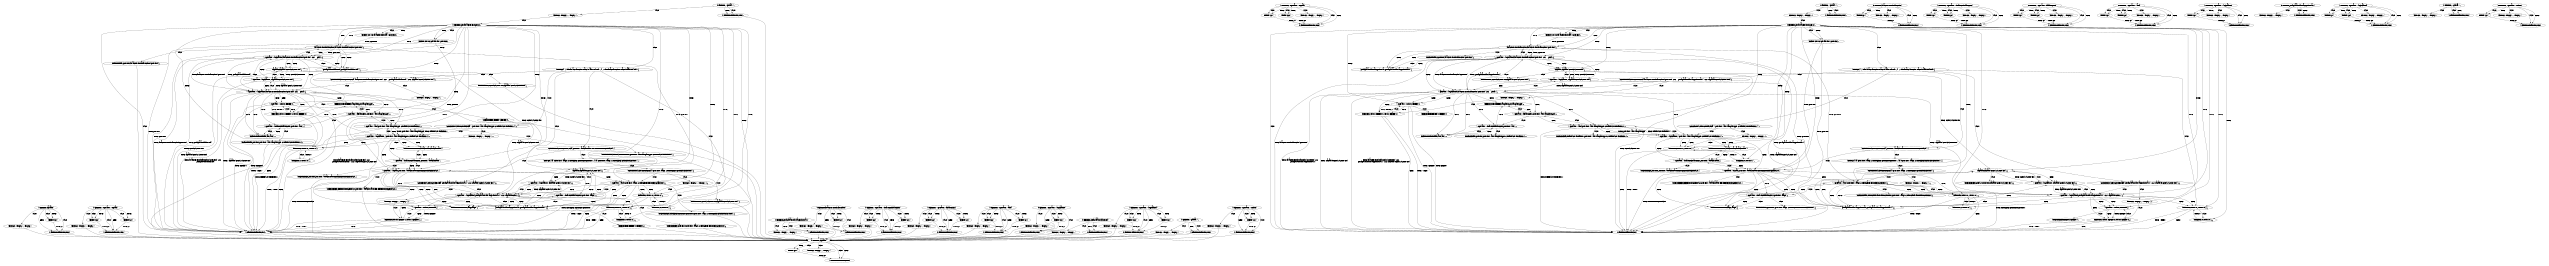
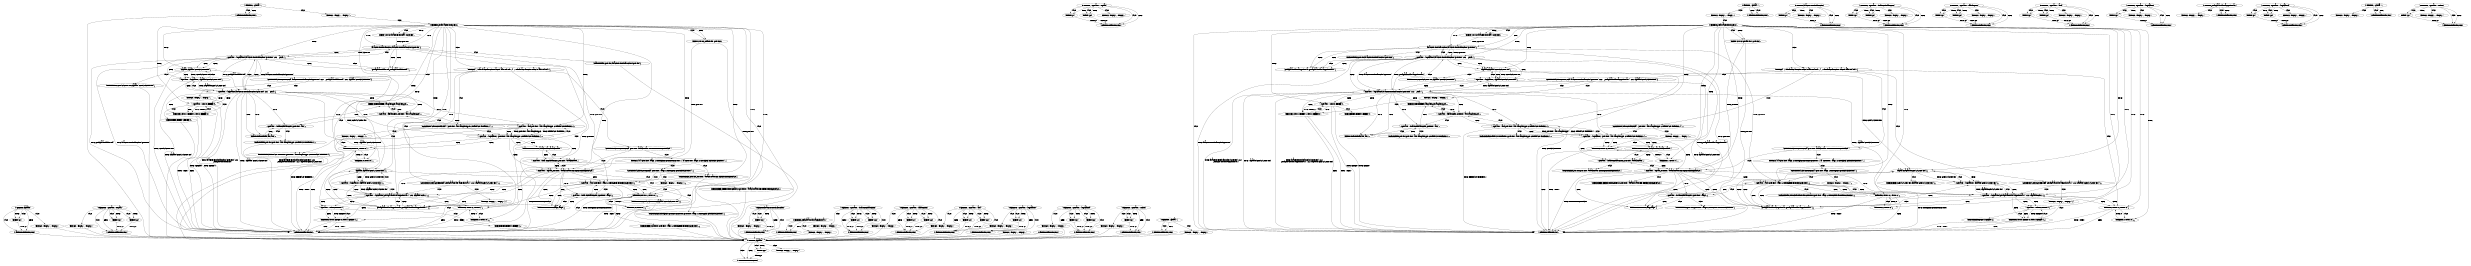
node "(METHOD,perf_paranoid_kernel)": removed
